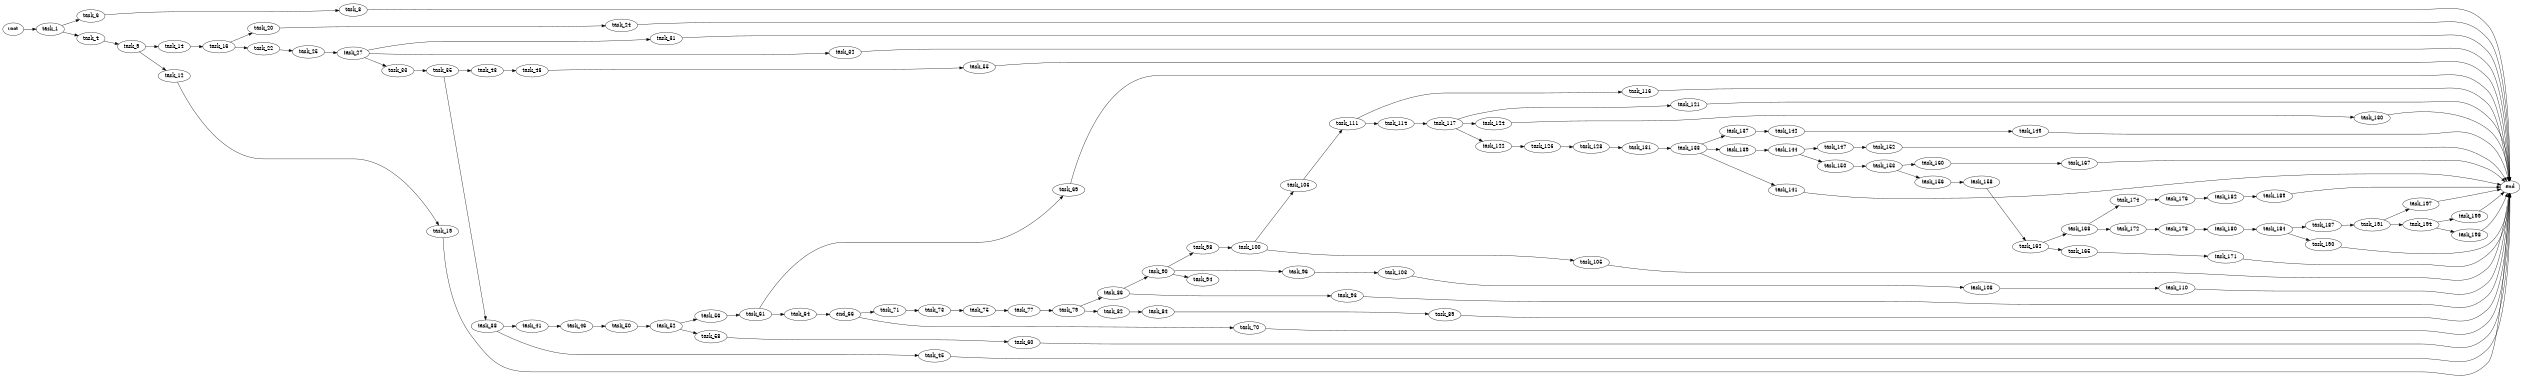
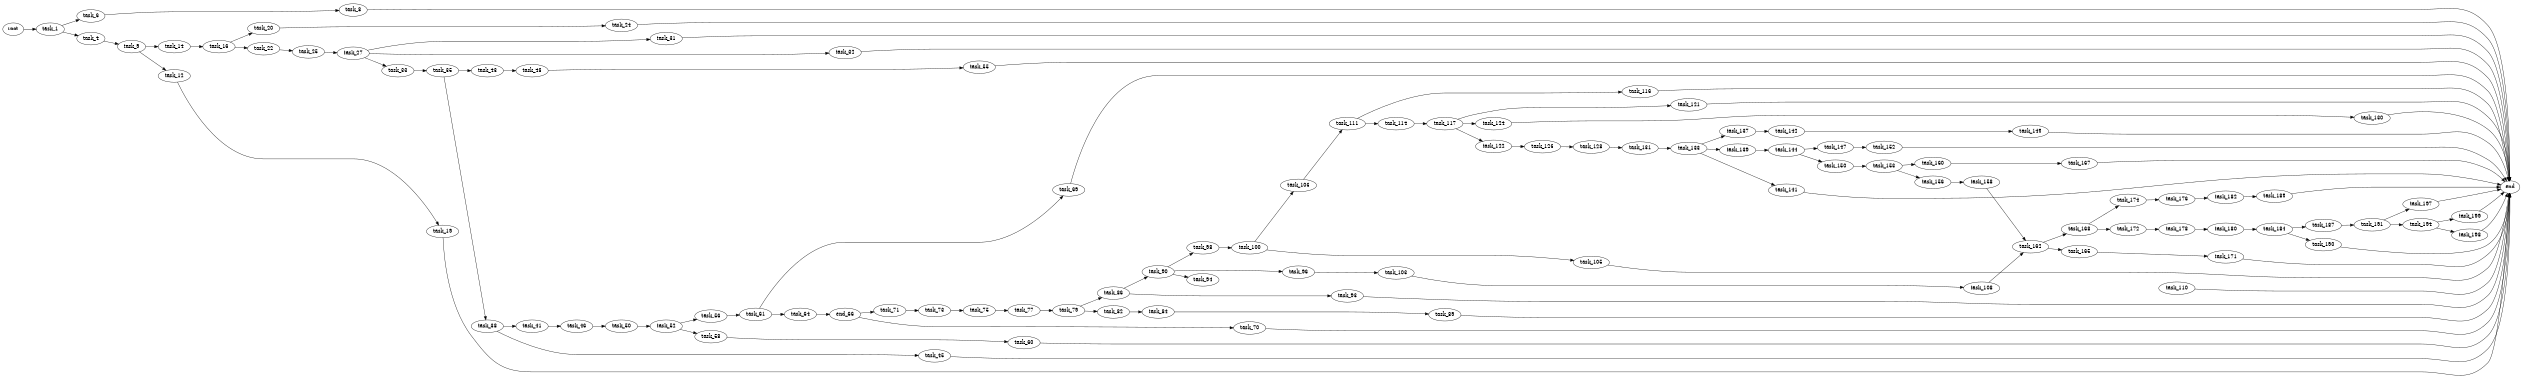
edge "task_108" -> "task_110": now "task_108" -> "task_162"
